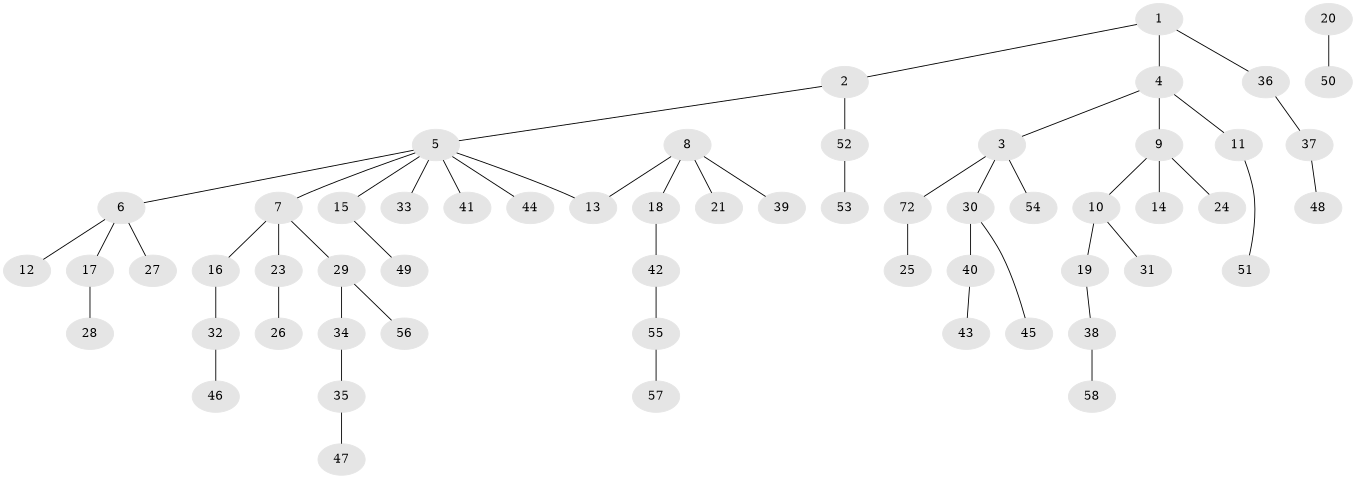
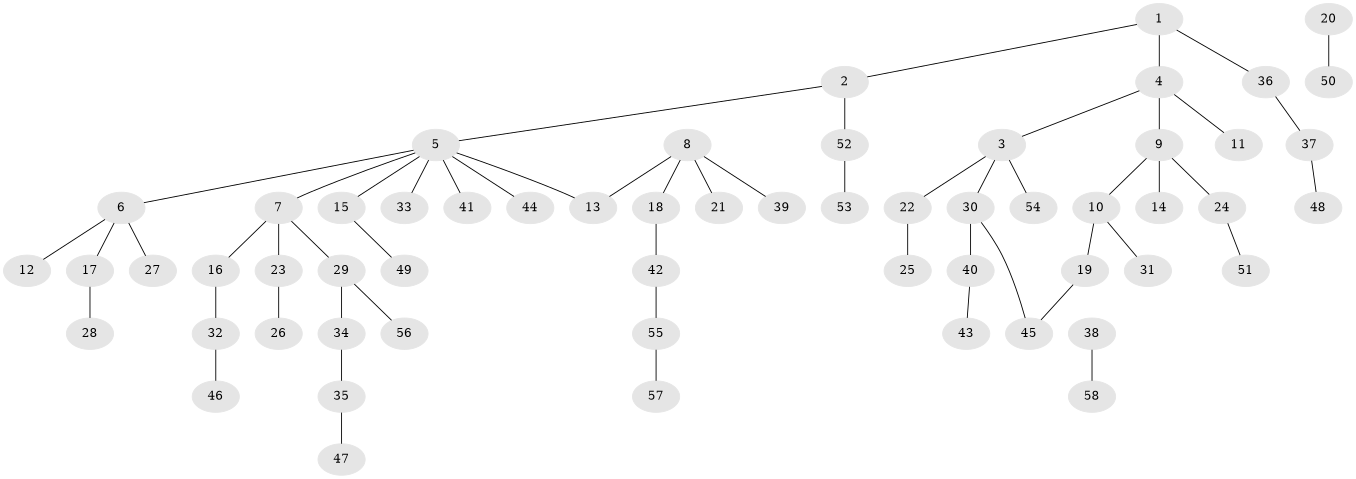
edge "11" -- "51": now "24" -- "51"
node "72": label "72" -> "22"
edge "19" -- "38": now "19" -- "45"
